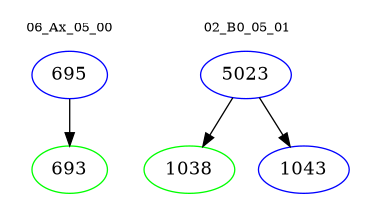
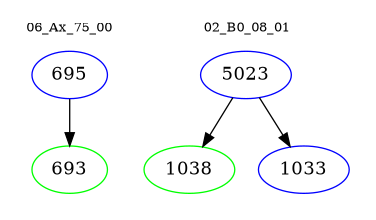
cluster "06_Ax_05_00": label "06_Ax_05_00" -> "06_Ax_75_00"
cluster "02_B0_05_01": label "02_B0_05_01" -> "02_B0_08_01"
node "1043": label "1043" -> "1033"
